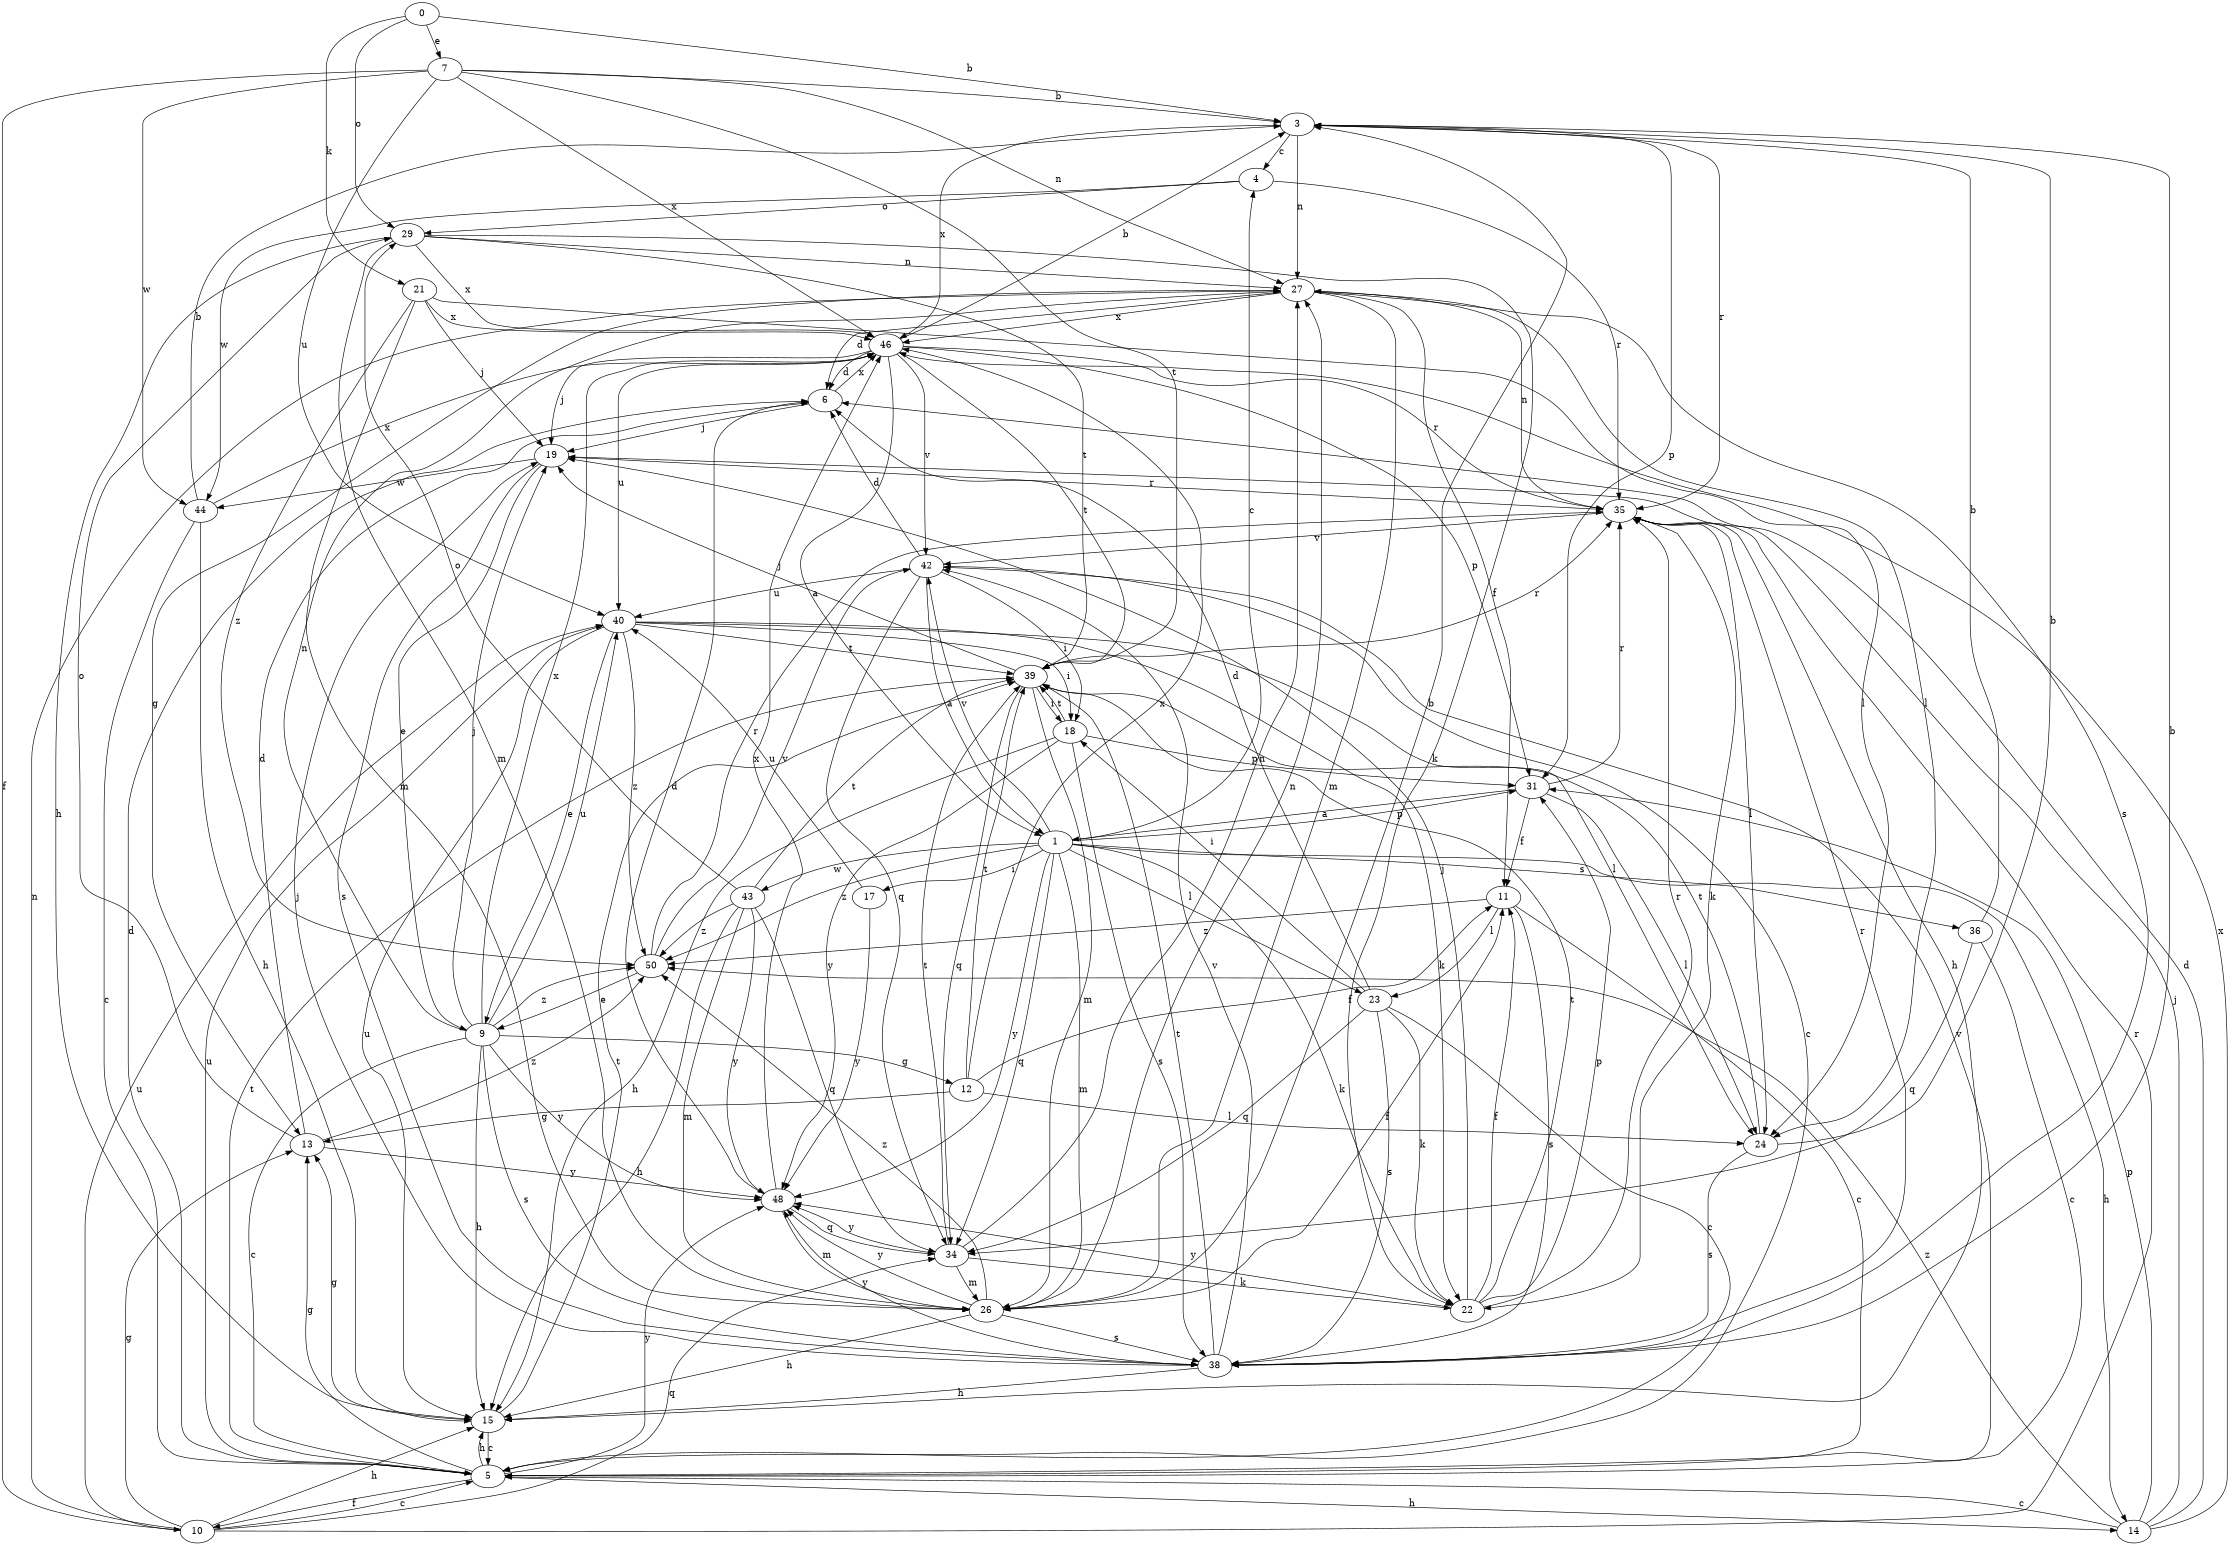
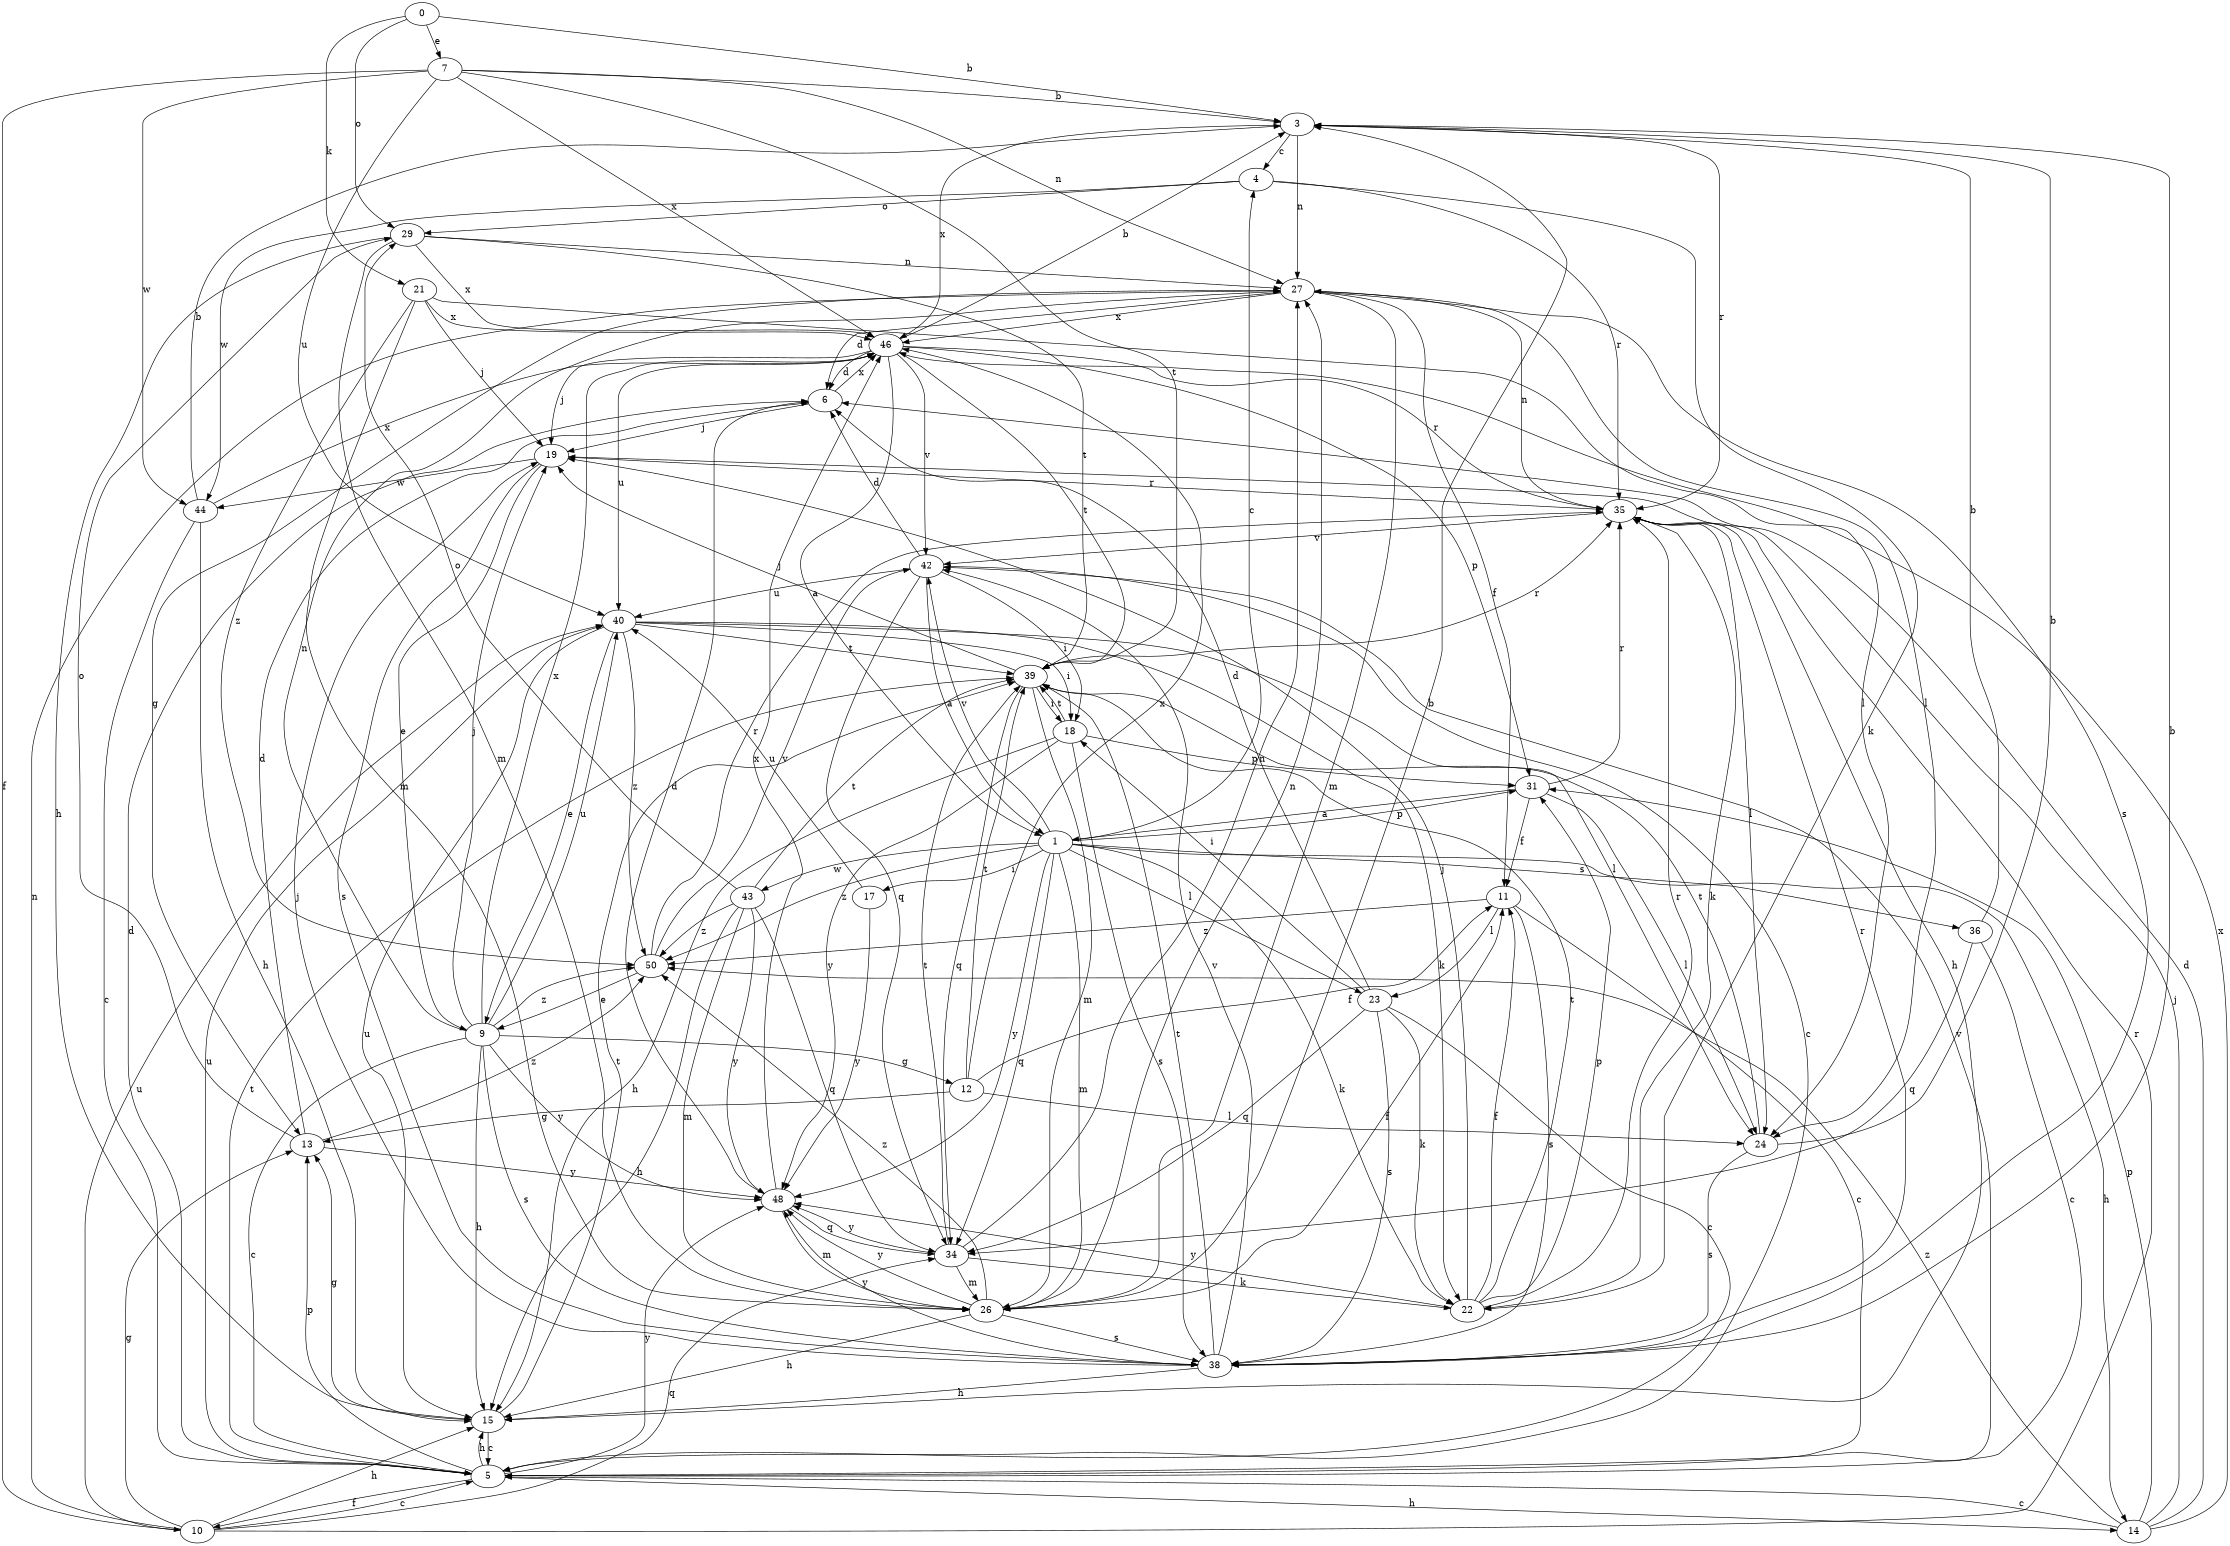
edge "29" -> "22": now "4" -> "22"
edge "3" -> "31": removed, label "p"
edge "5" -> "13": label "g" -> "p"
